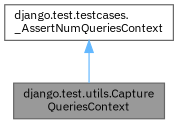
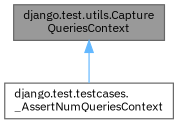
edge "django.test.utils.Capture QueriesContext" -> "django.test.testcases. _AssertNumQueriesContext": reversed
